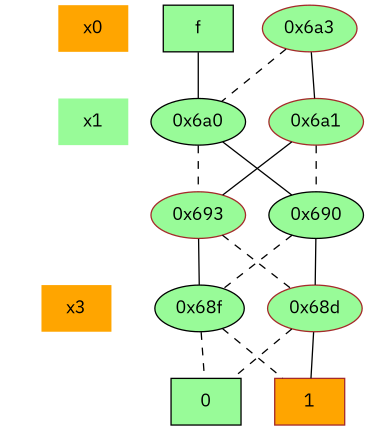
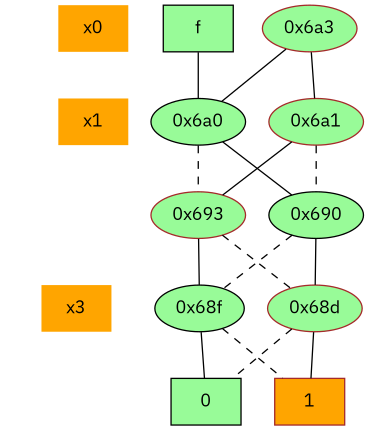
edge "0x6a3" -- "0x6a0": style dashed -> solid
node "x1": fillcolor palegreen -> orange
edge "0x68f" -- "0": style dashed -> solid
